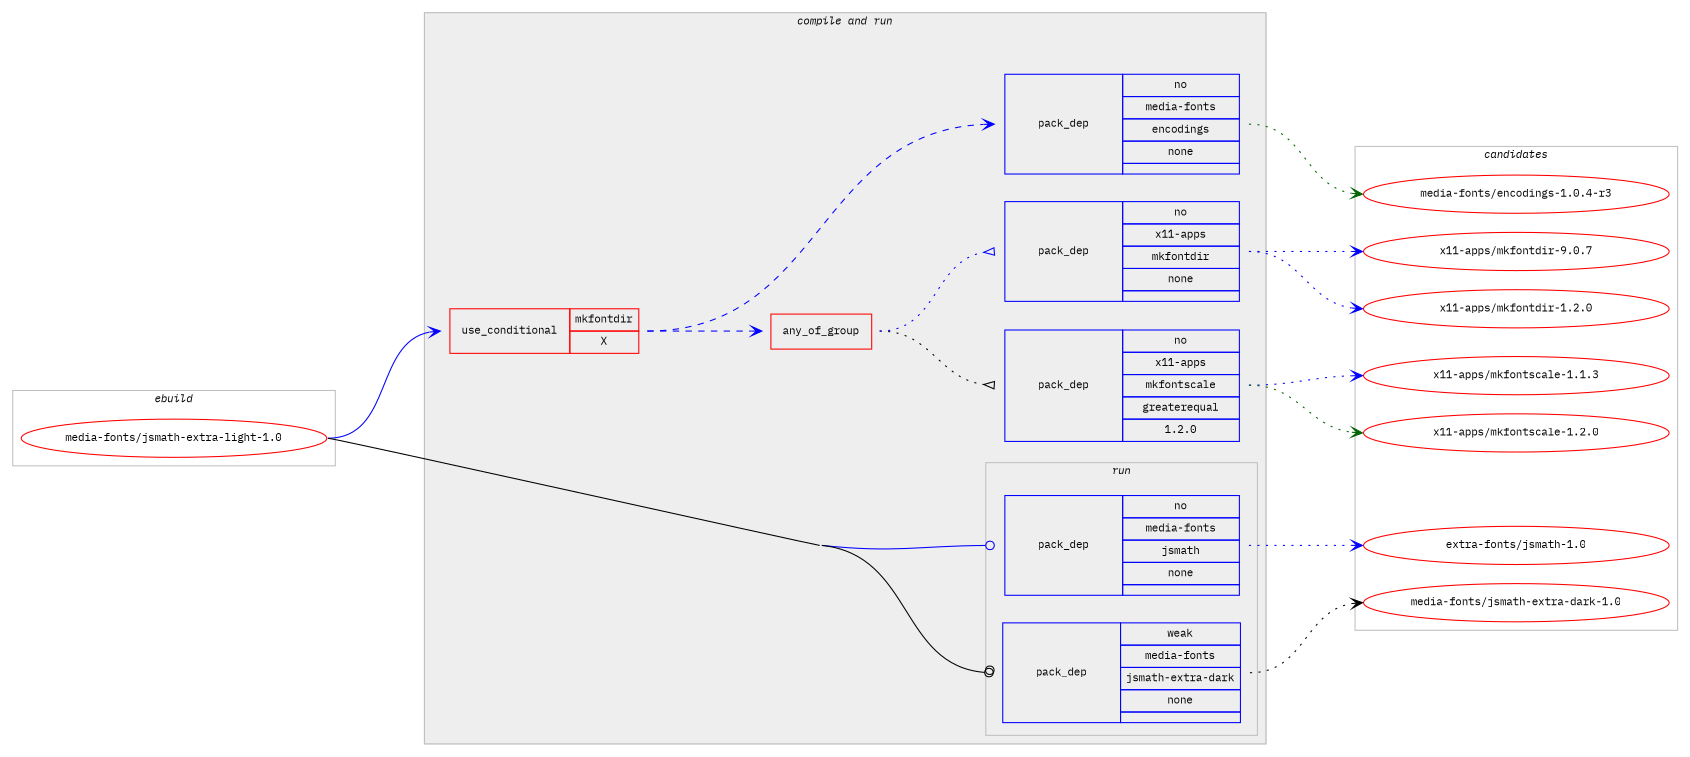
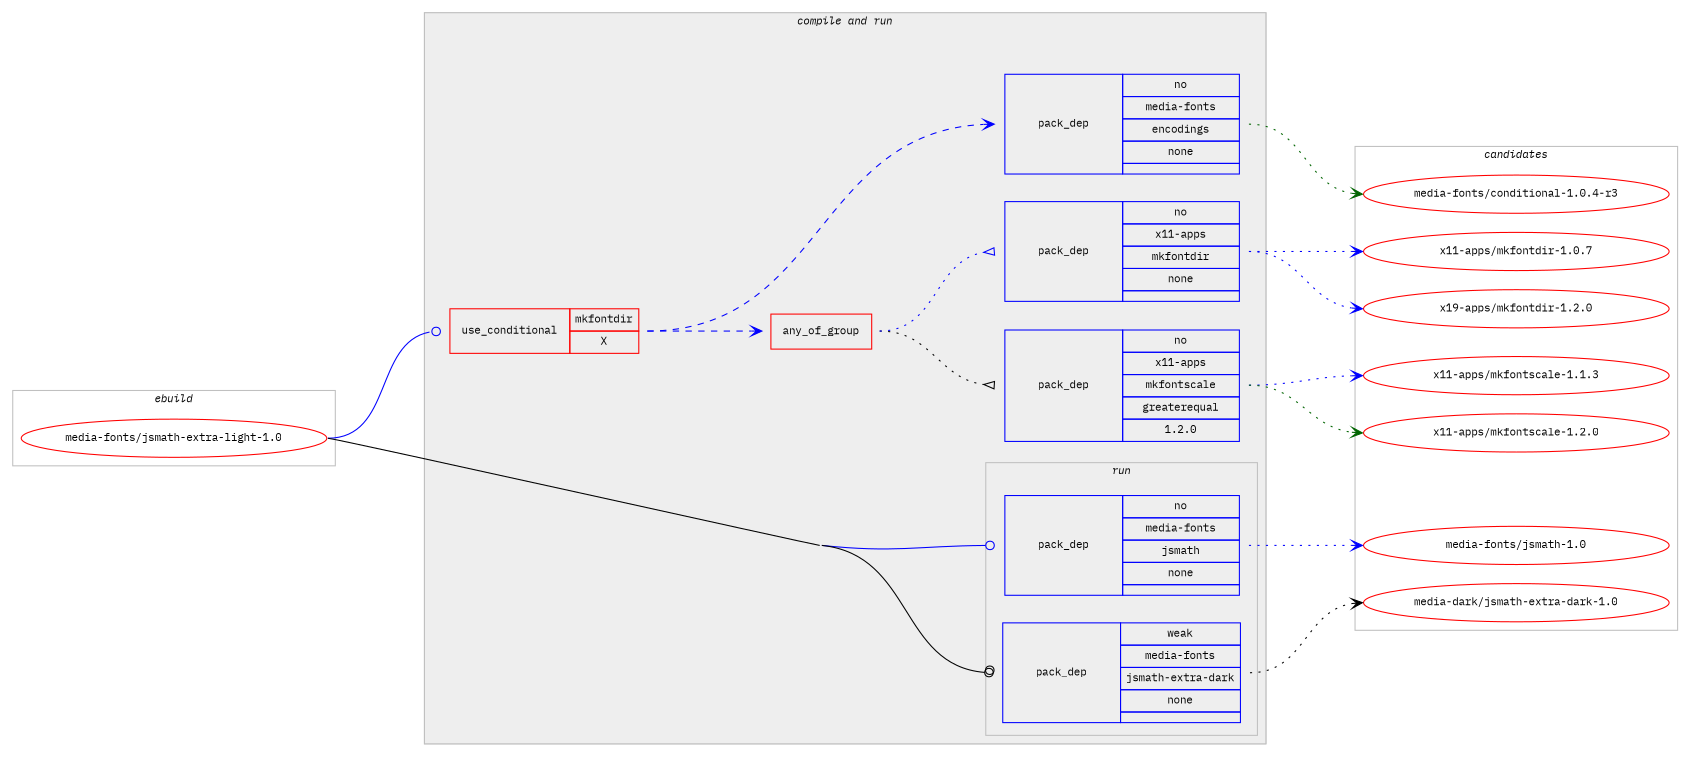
node "media-fonts/encodings-1.0.4-r3": label "media-fonts/encodings-1.0.4-r3" -> "media-fonts/conditional-1.0.4-r3"
node "x11-apps/mkfontdir-9.0.7": label "x11-apps/mkfontdir-9.0.7" -> "x11-apps/mkfontdir-1.0.7"
node "x11-apps/mkfontdir-1.2.0": label "x11-apps/mkfontdir-1.2.0" -> "x19-apps/mkfontdir-1.2.0"
edge "media-fonts/jsmath-extra-light-1.0" -> "use_conditional": arrowhead vee -> odot
node "extra-fonts/jsmath-1.0": label "extra-fonts/jsmath-1.0" -> "media-fonts/jsmath-1.0"
node "media-fonts/jsmath-extra-dark-1.0": label "media-fonts/jsmath-extra-dark-1.0" -> "media-dark/jsmath-extra-dark-1.0"
